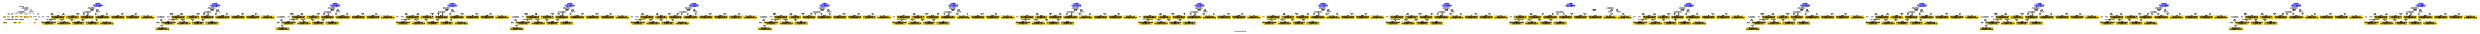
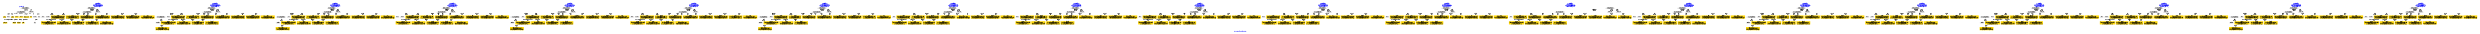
node "deathDate": added
node "link": fillcolor gold -> lightgray
